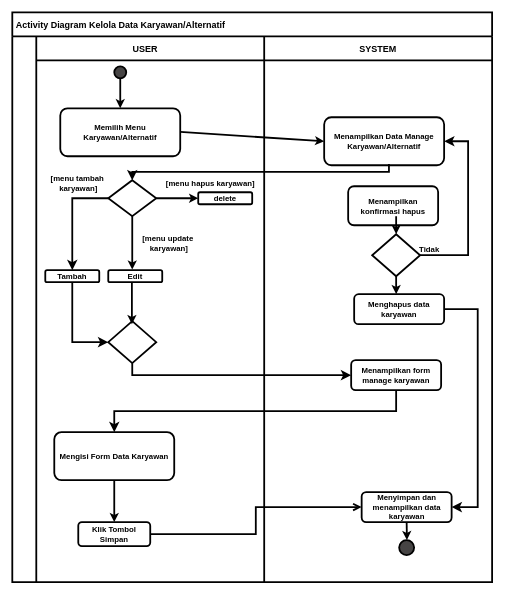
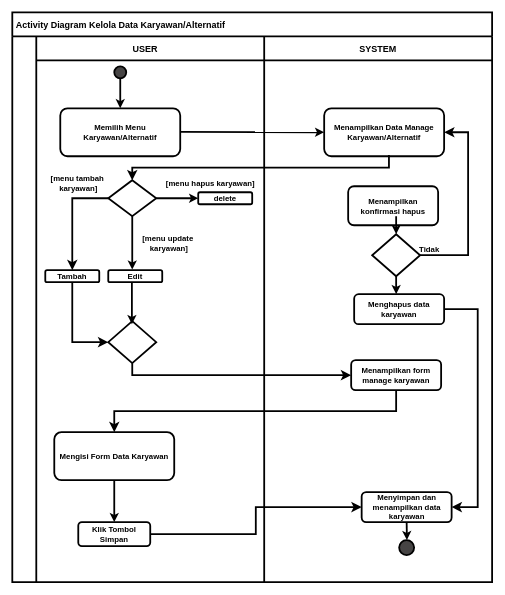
node "Menampilkan Data Manage Karyawan/Alternatif": moved (384, 141) -> (384, 132)
edge "Klik Tombol Simpan" -> "Menyimpan dan menampilkan data karyawan": arrowhead open -> classic
